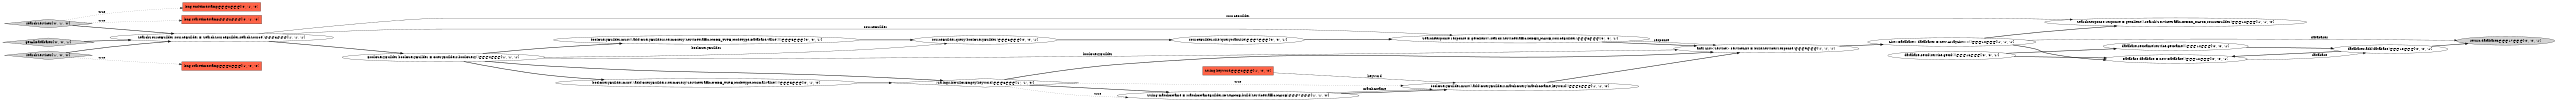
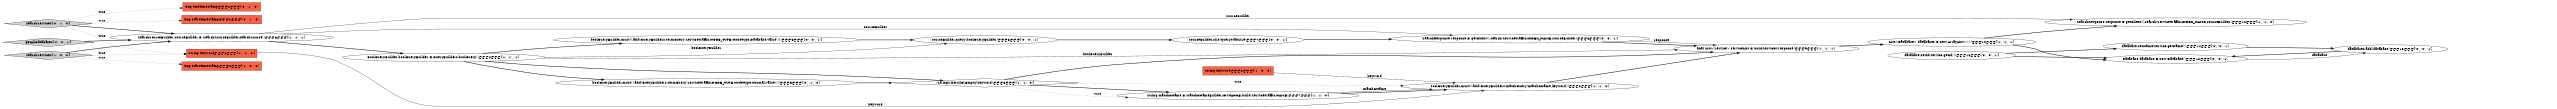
node "return databases@@@17@@@['0', '0', '1']": removed
node "String keyword@@@2@@@['1', '1', '0']": added
